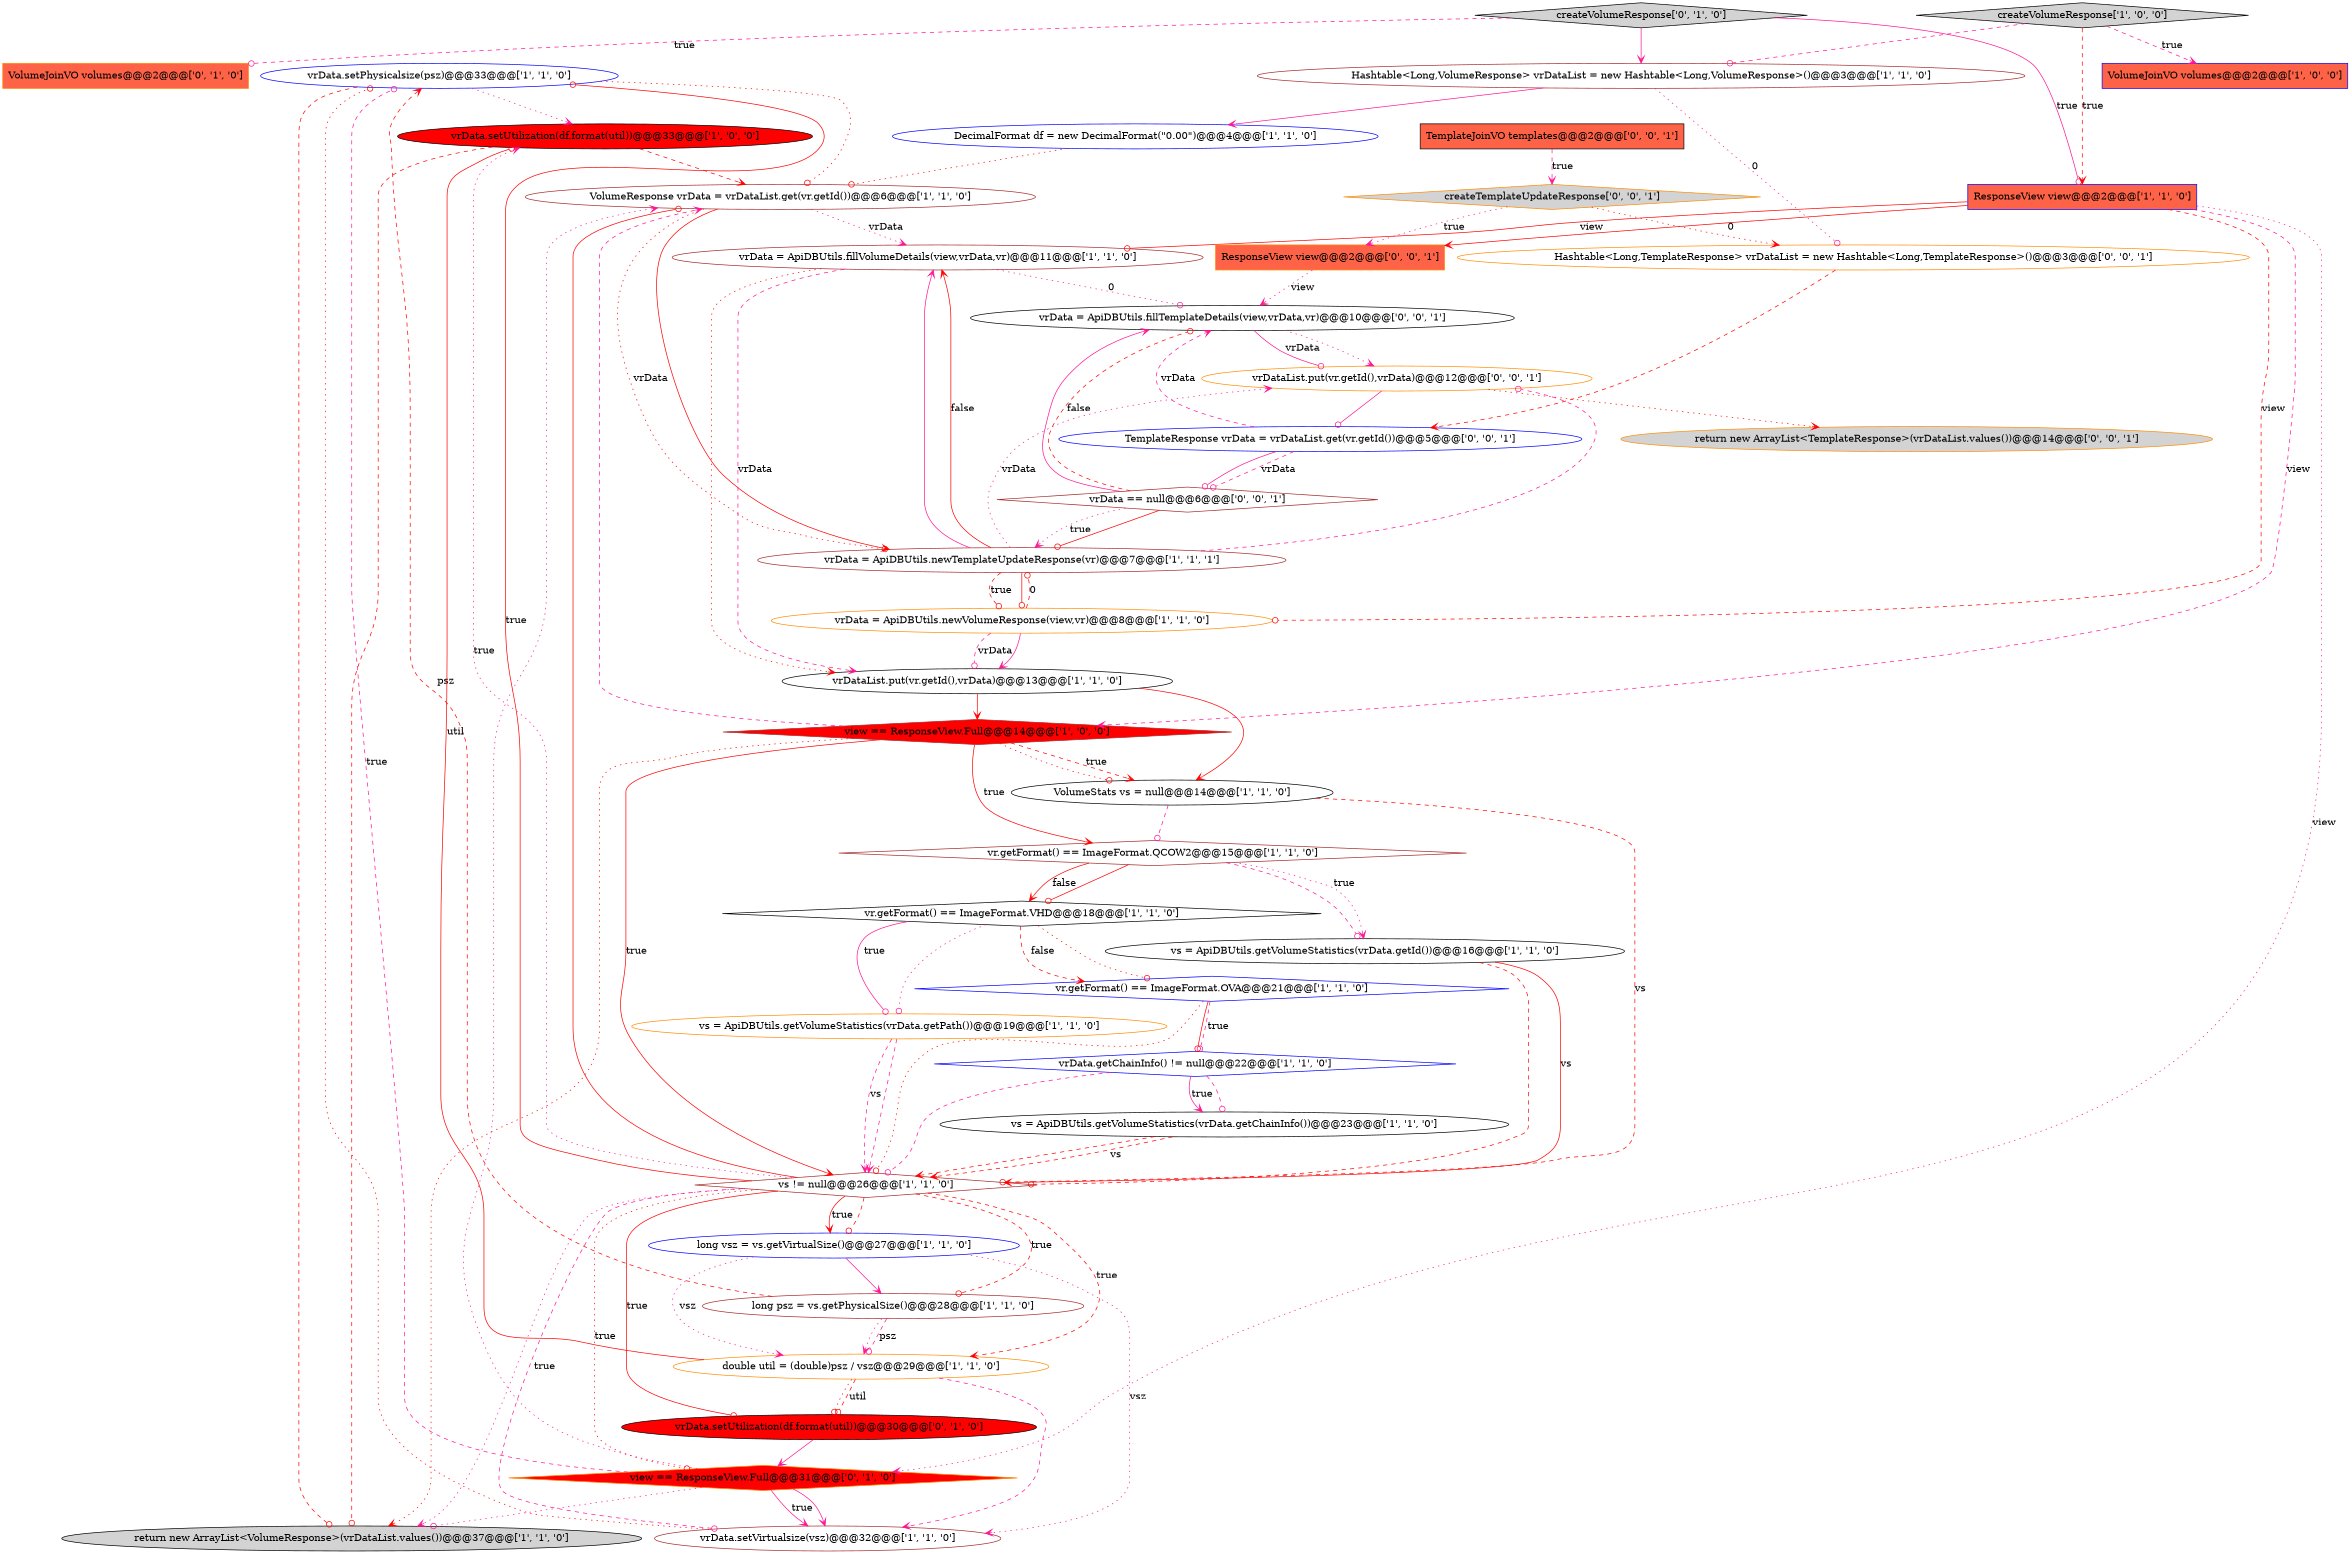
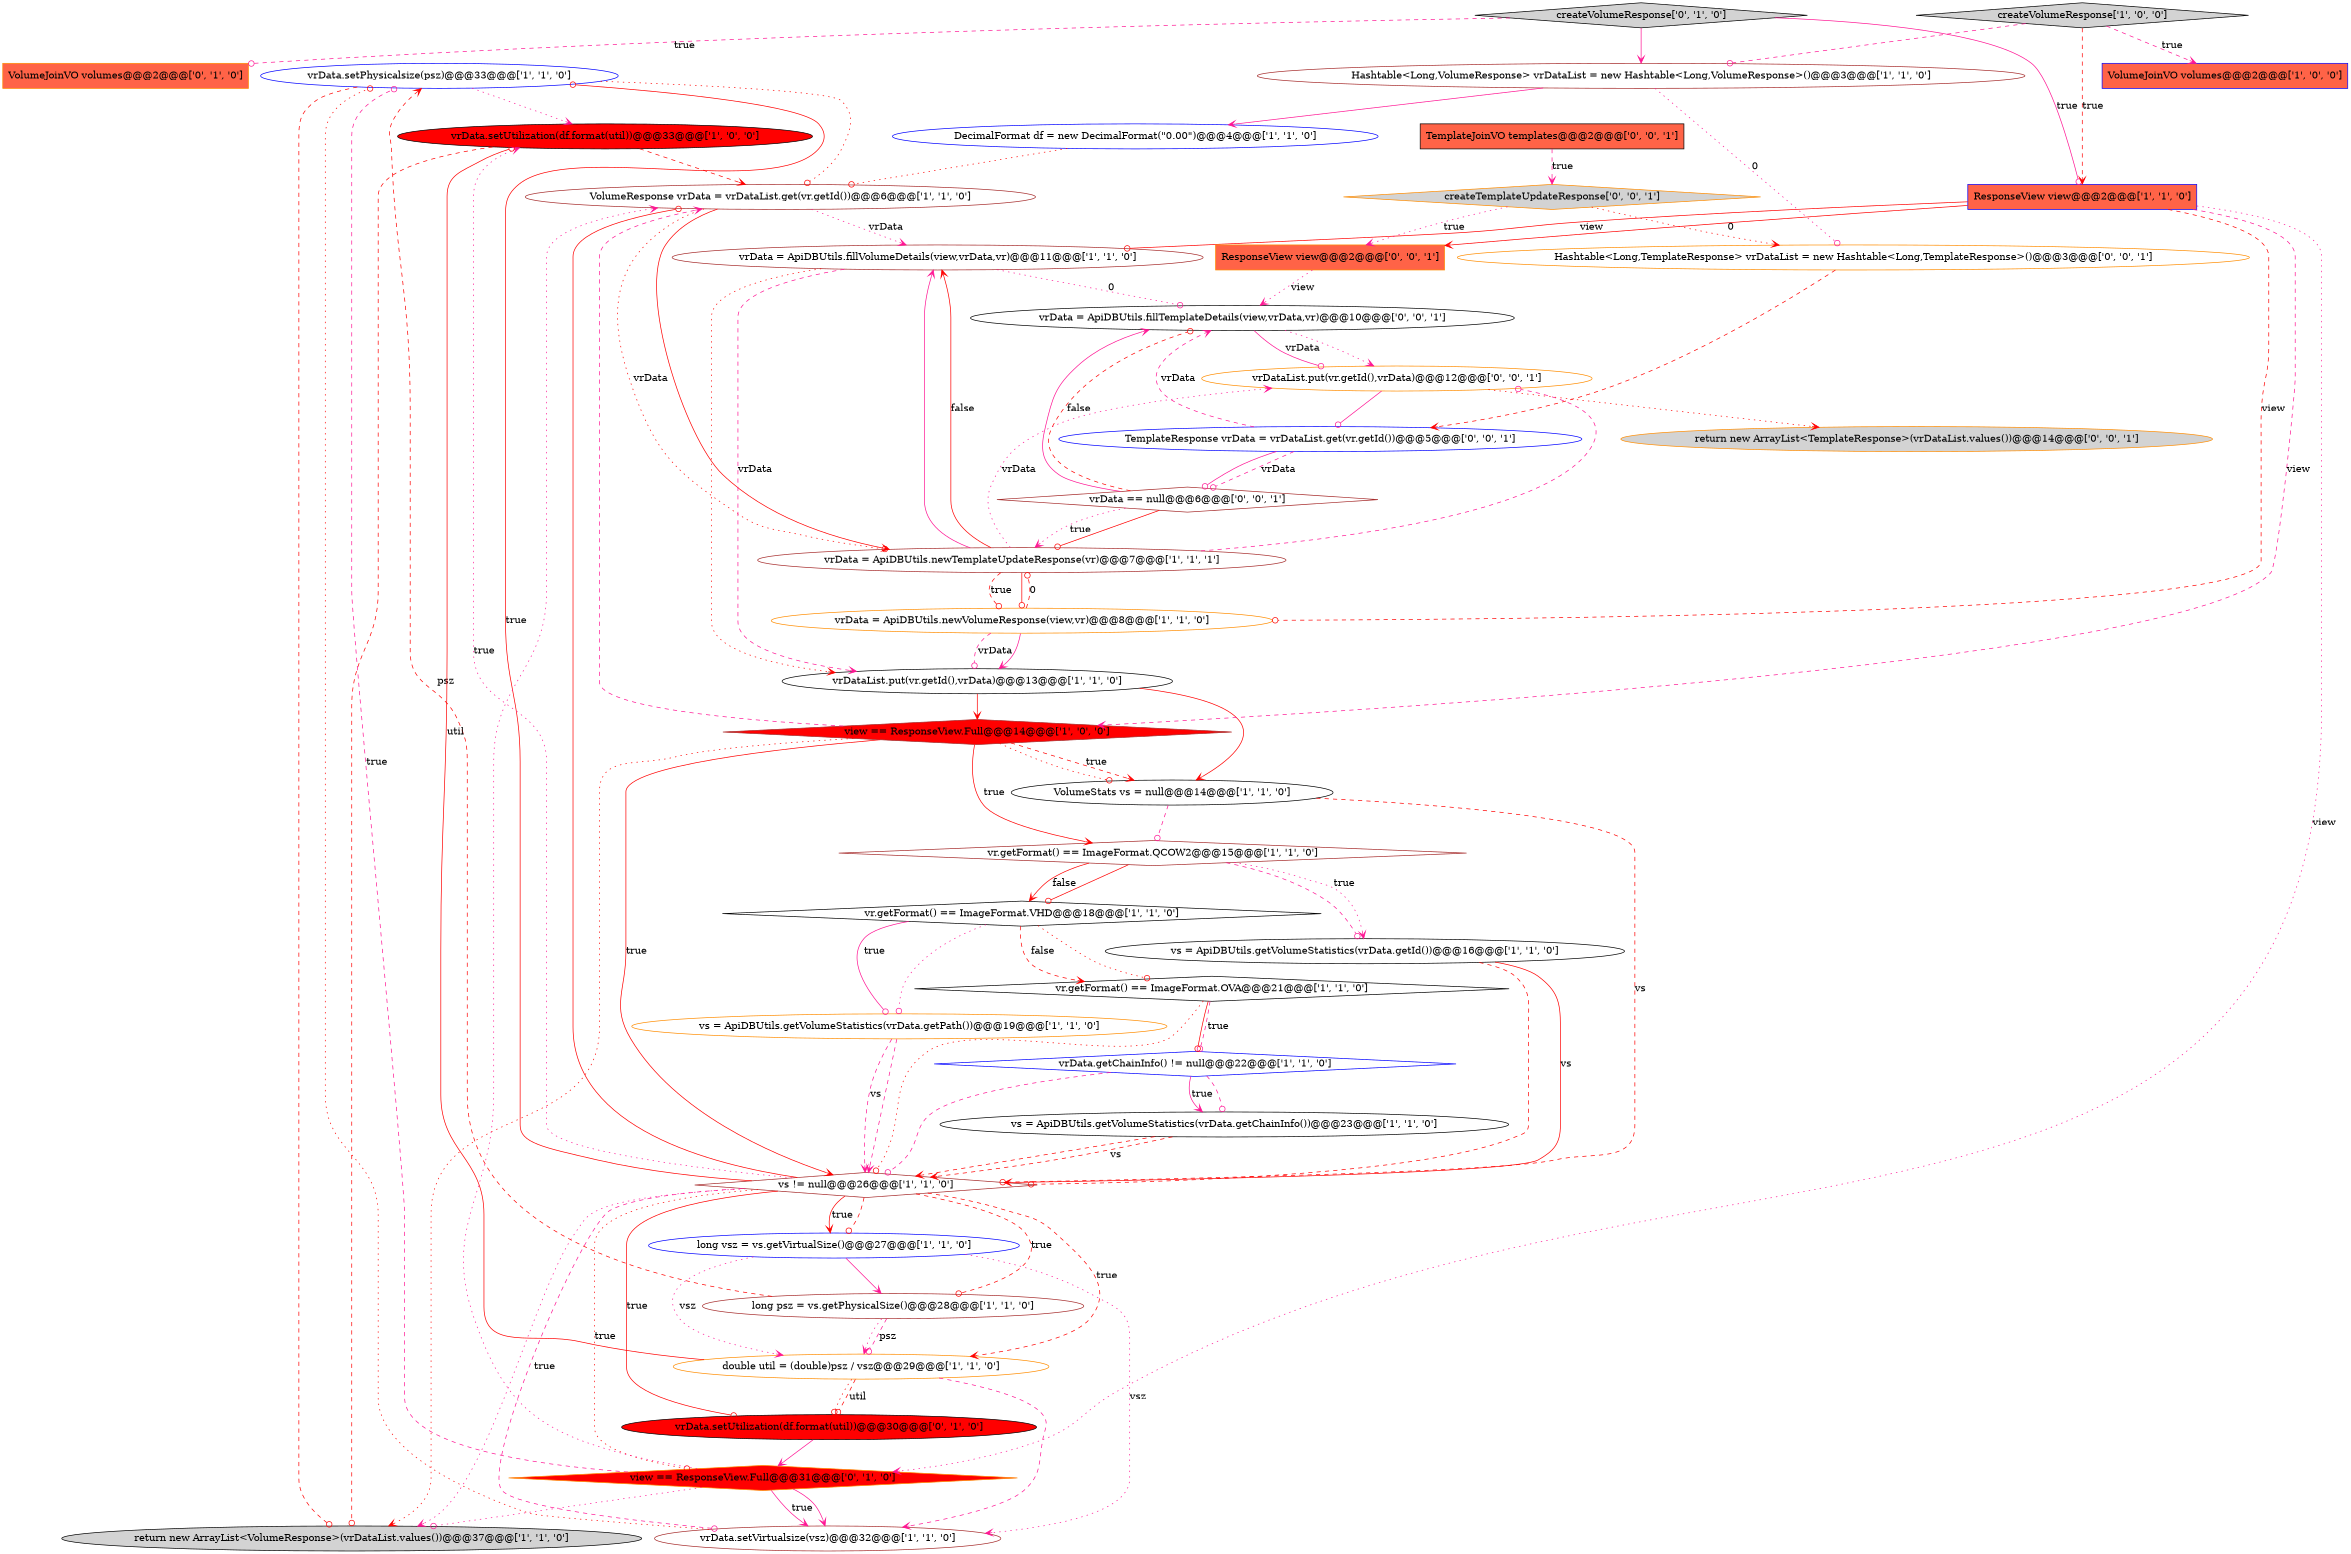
node "vr.getFormat() == ImageFormat.OVA@@@21@@@['1', '1', '0']": color blue -> black
